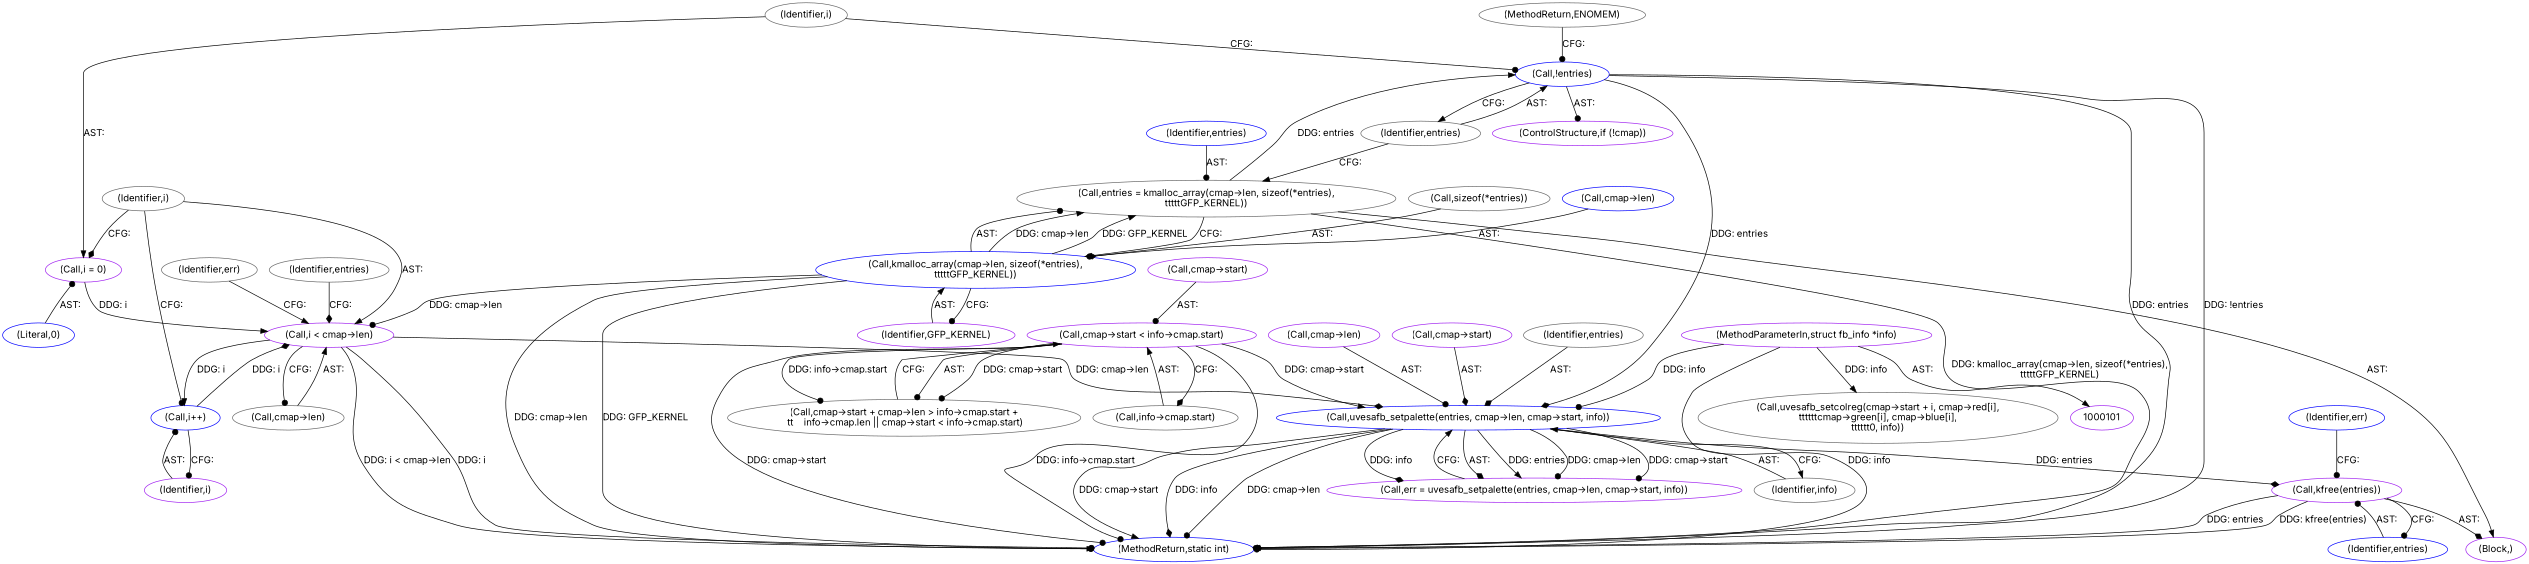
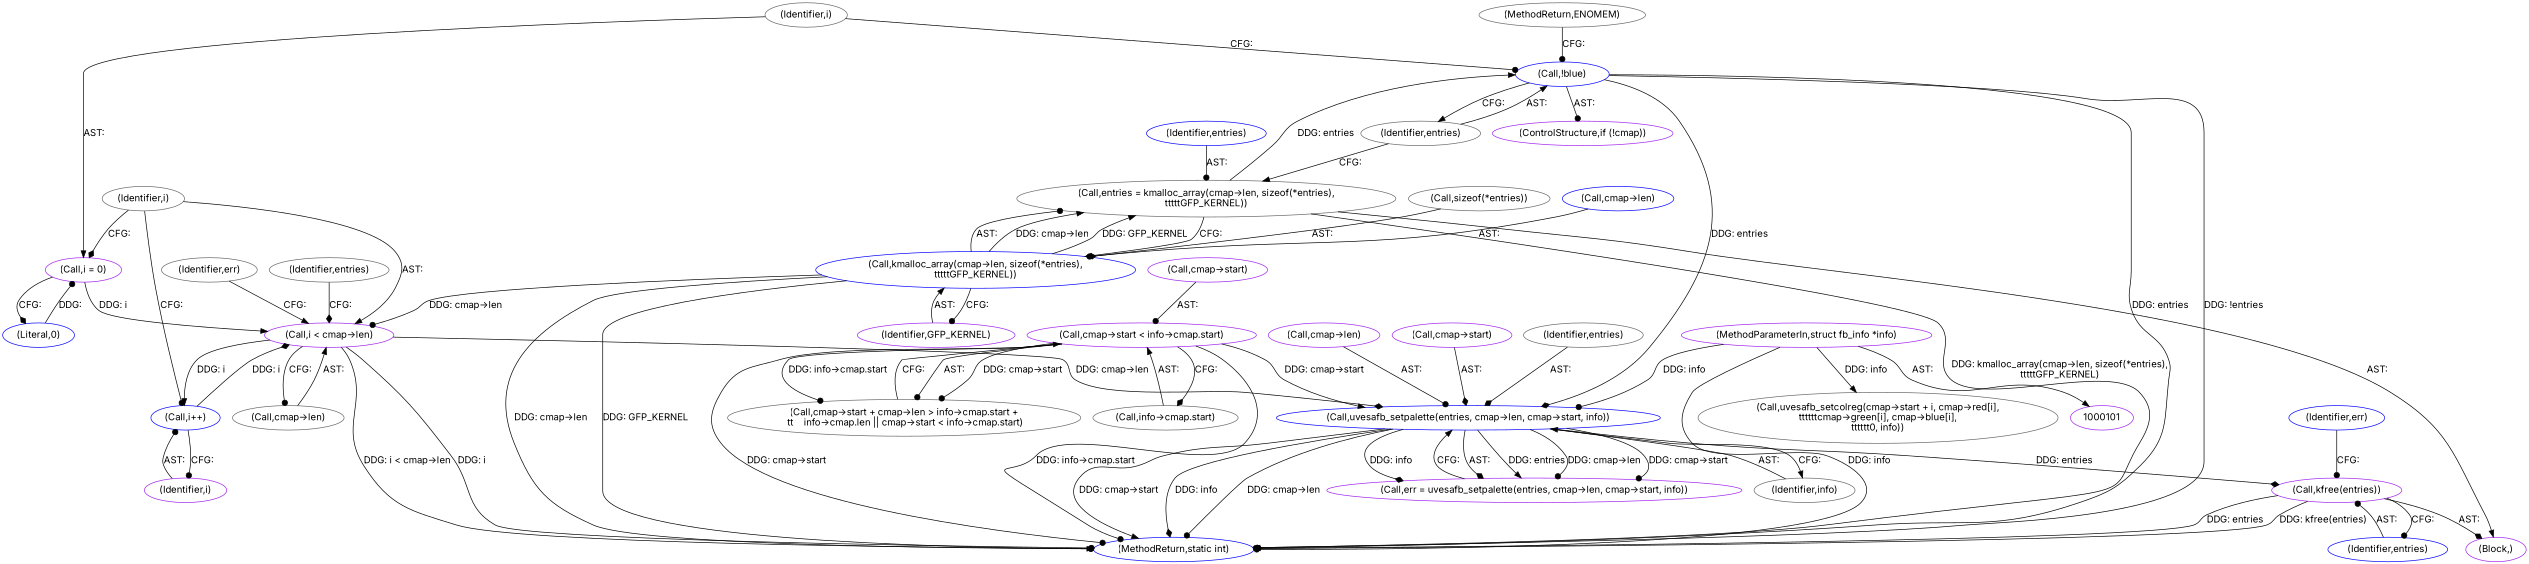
node "(Call,!entries)": label "(Call,!entries)" -> "(Call,!blue)"
edge "(Call,i = 0)" -> "(Literal,0)": added, label "CFG:"
edge "(Literal,0)" -> "(Call,i = 0)": label "AST: " -> "DDG: "
